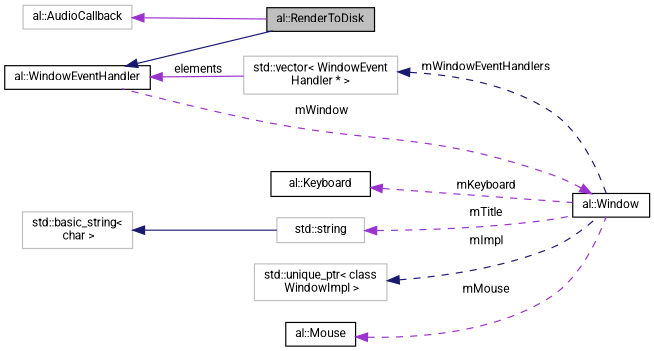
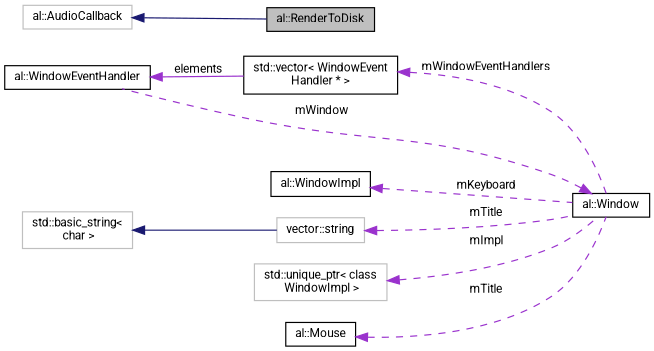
edge "al::RenderToDisk" -> "al::AudioCallback": color darkorchid3 -> midnightblue
edge "al::RenderToDisk" -> "al::WindowEventHandler": removed
node "std::vector< WindowEvent Handler * >": color grey75 -> black
edge "al::Window" -> "std::vector< WindowEvent Handler * >": color midnightblue -> darkorchid3
node "al::Keyboard": label "al::Keyboard" -> "al::WindowImpl"
node "std::string": label "std::string" -> "vector::string"
edge "al::Window" -> "std::unique_ptr< class WindowImpl >": color midnightblue -> darkorchid3
edge "al::Window" -> "al::Mouse": label " mMouse" -> " mTitle"
